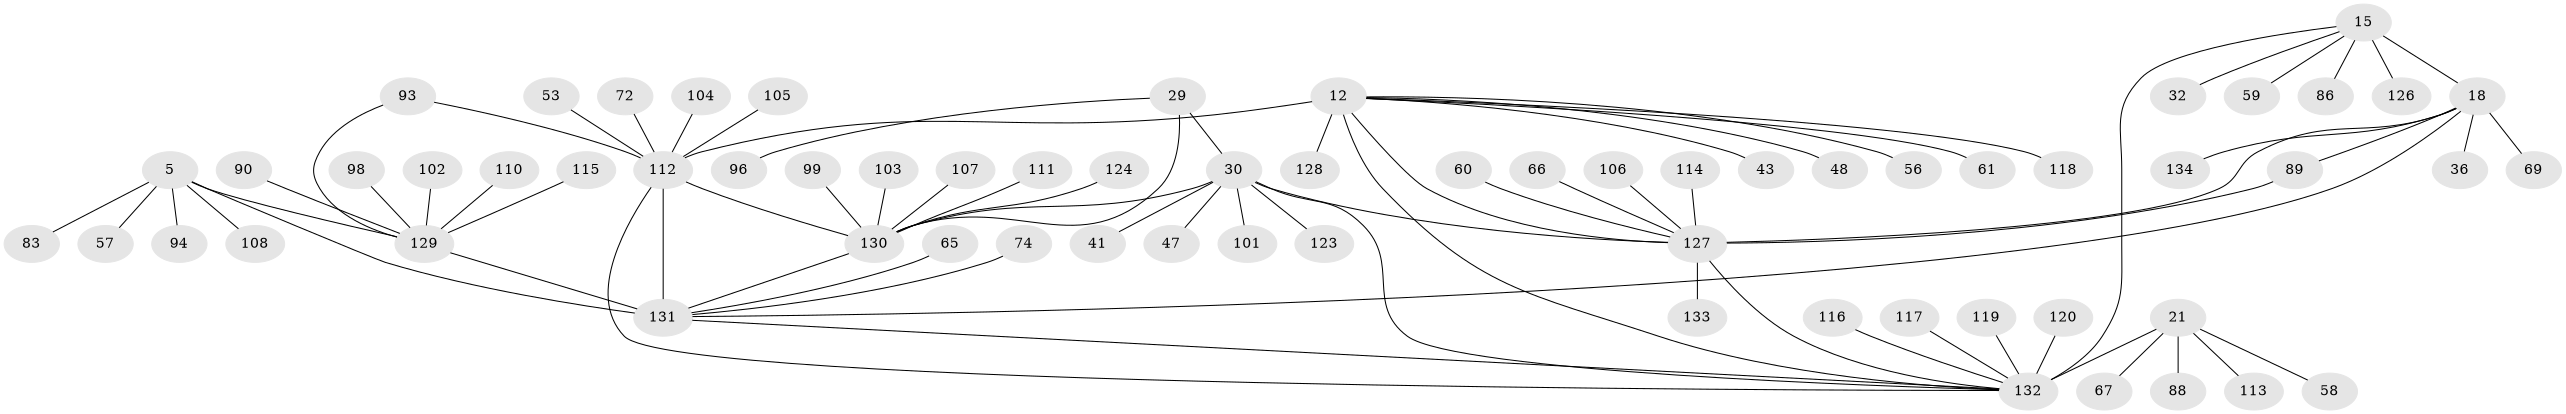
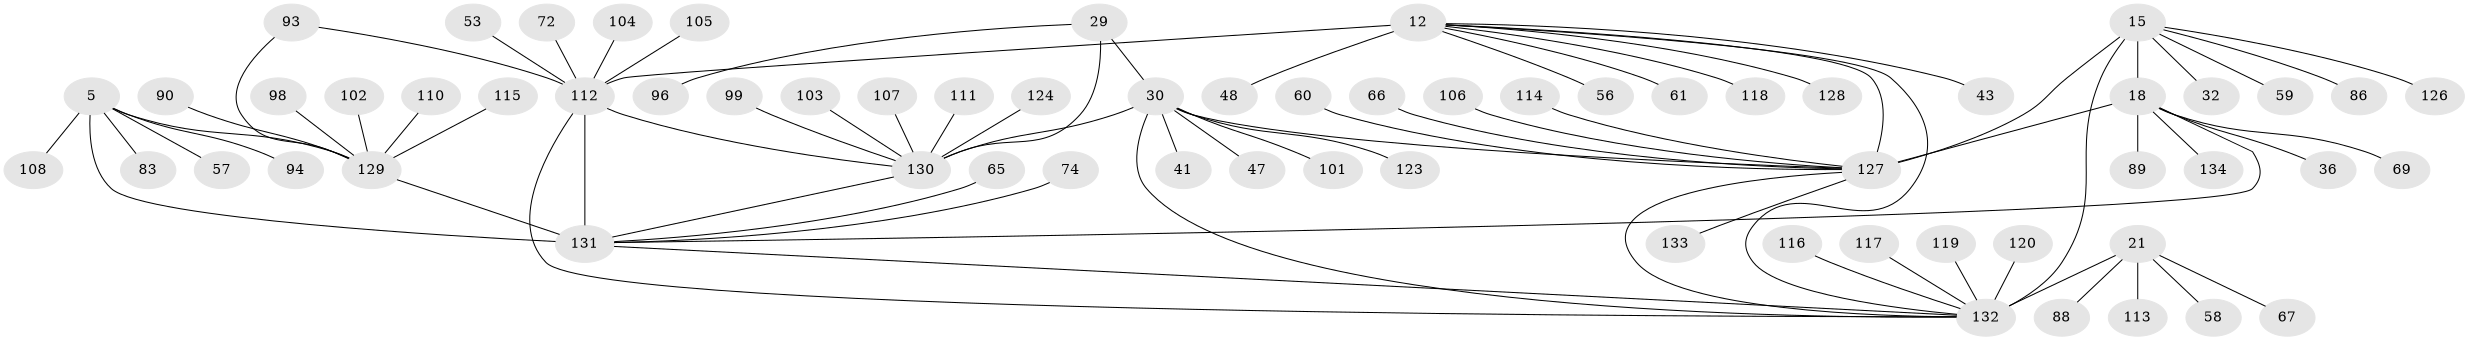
edge "89" -- "127": now "15" -- "127"
